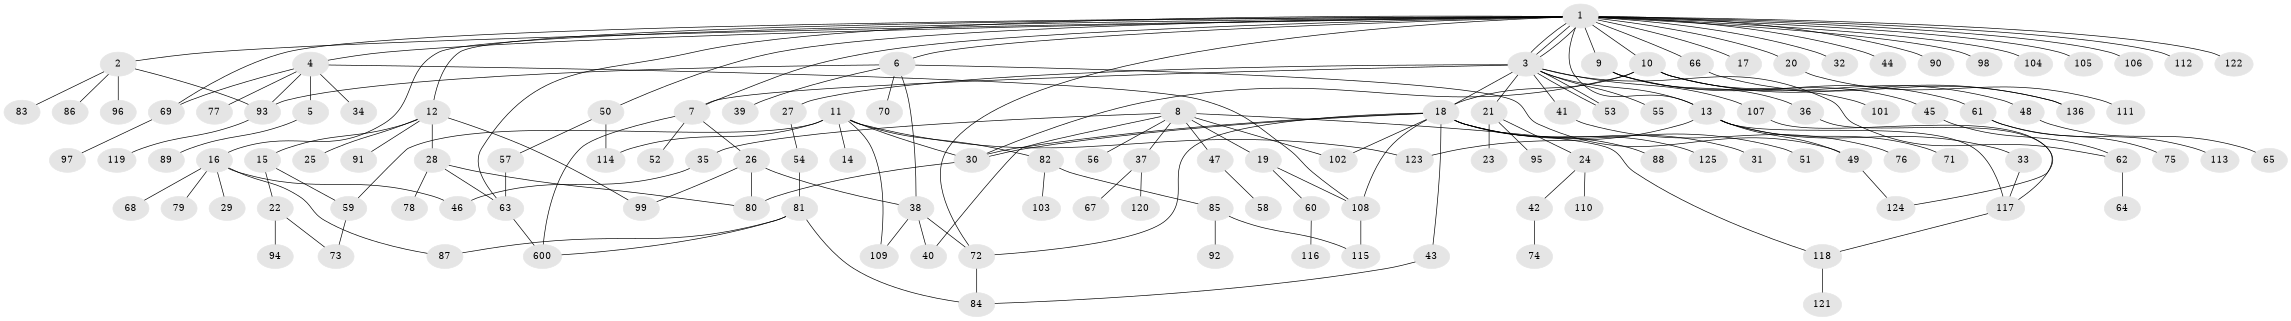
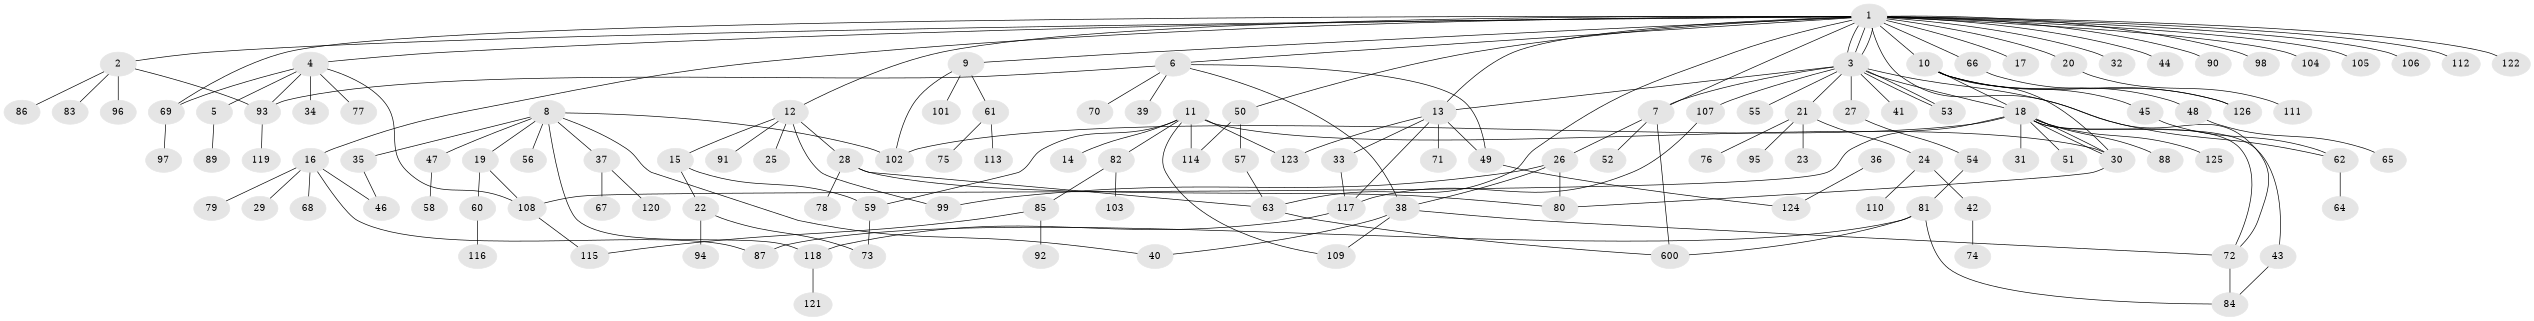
edge "9" -- "36": now "9" -- "102"
node "136": label "136" -> "126"
edge "41" -- "76": now "21" -- "76"
